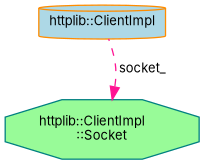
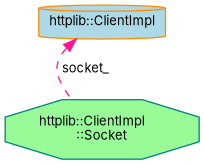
edge "httplib::ClientImpl" -> "httplib::ClientImpl ::Socket": reversed
